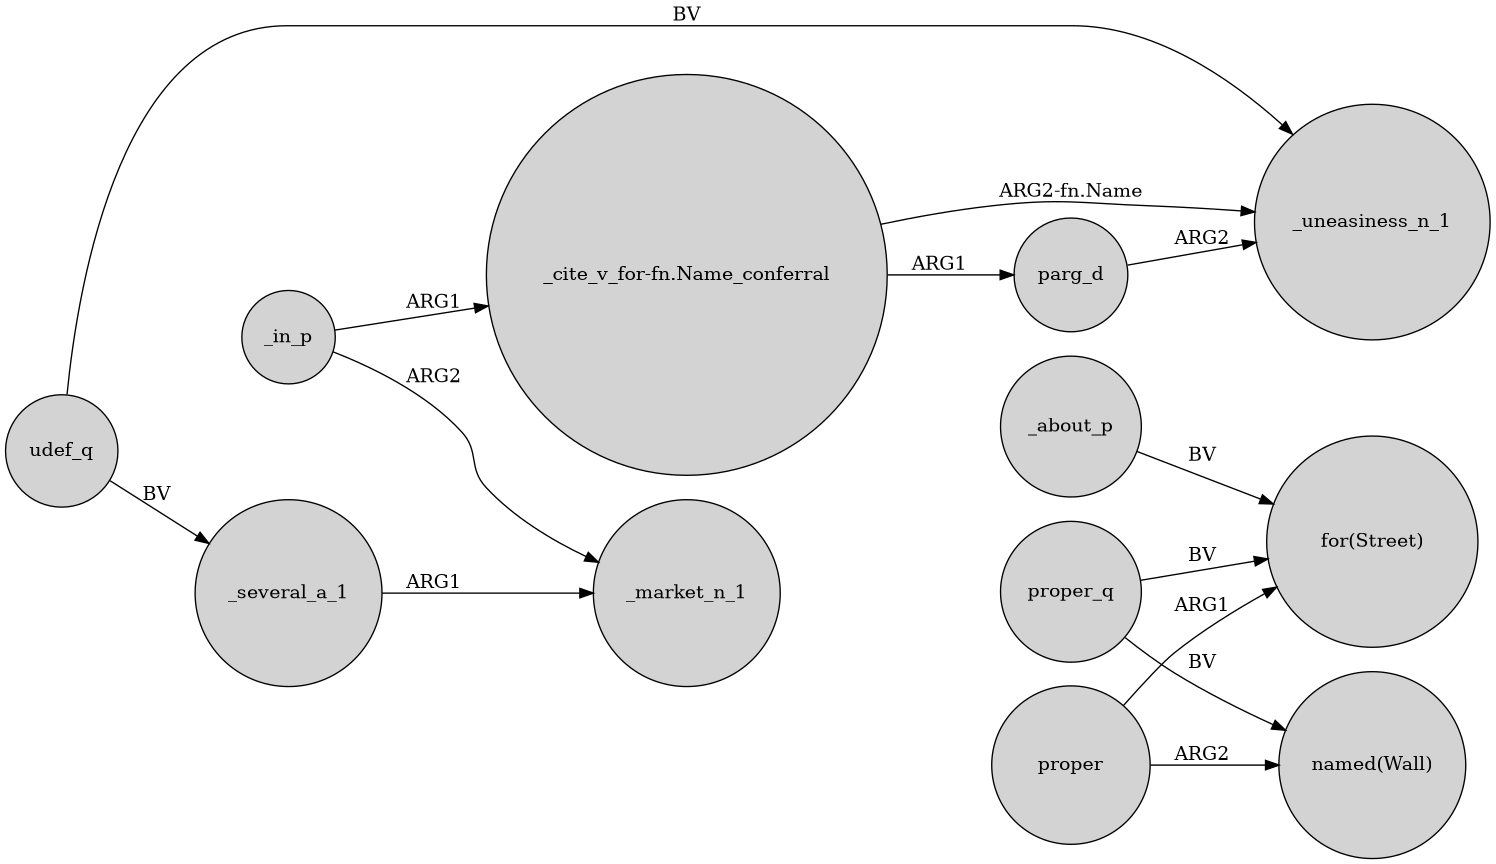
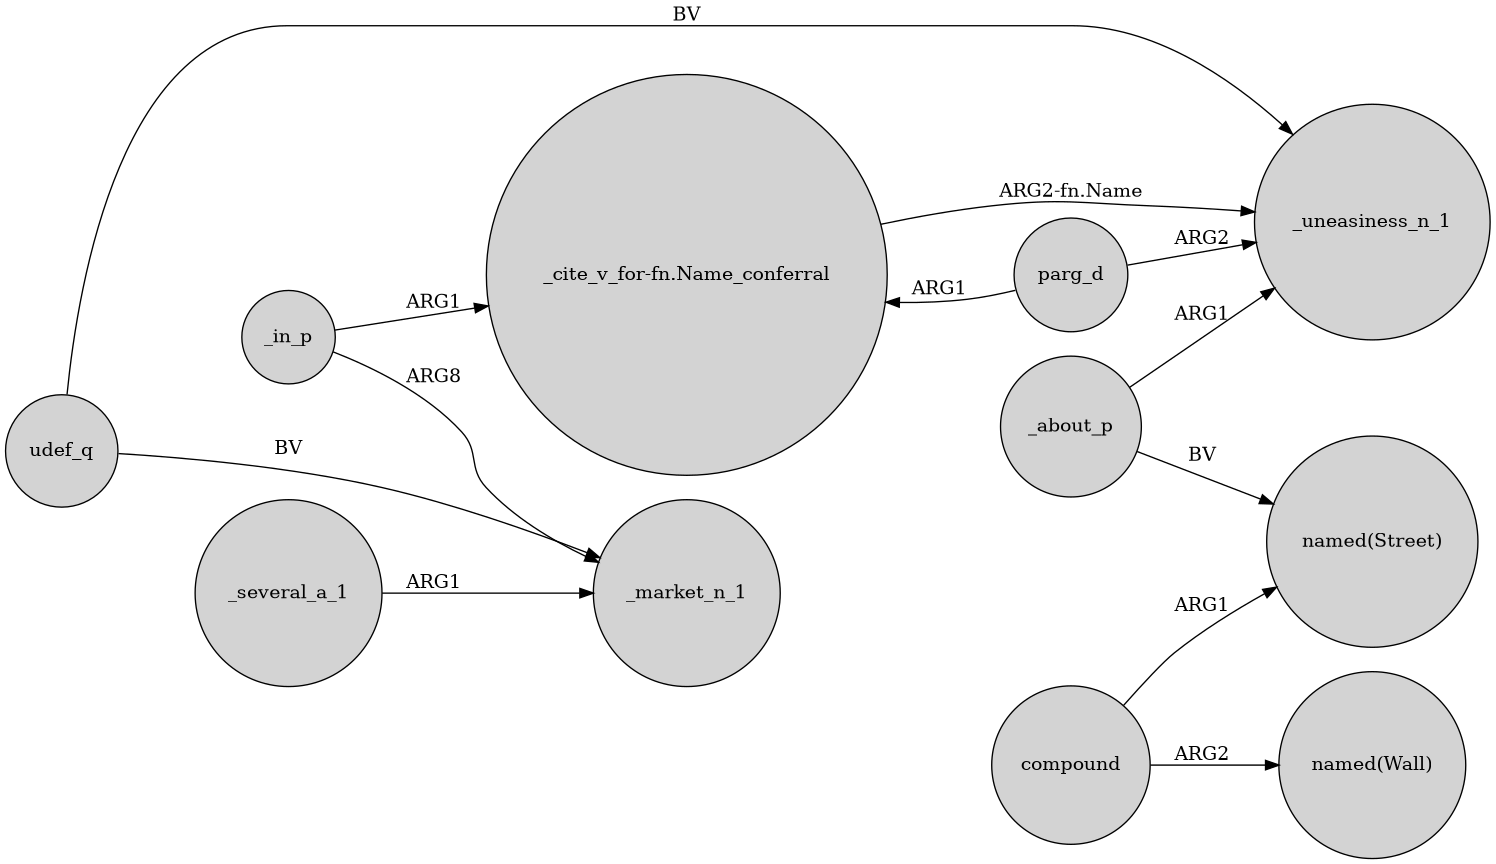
edge "_cite_v_for-fn.Name_conferral" -> "parg_d": reversed
edge "_about_p" -> "_uneasiness_n_1": added, label "ARG1"
edge "_in_p" -> "_market_n_1": label "ARG2" -> "ARG8"
edge "udef_q" -> "_several_a_1": now "udef_q" -> "_market_n_1"
node "for(Street)": label "for(Street)" -> "named(Street)"
node "proper_q": removed
node "proper": label "proper" -> "compound"
